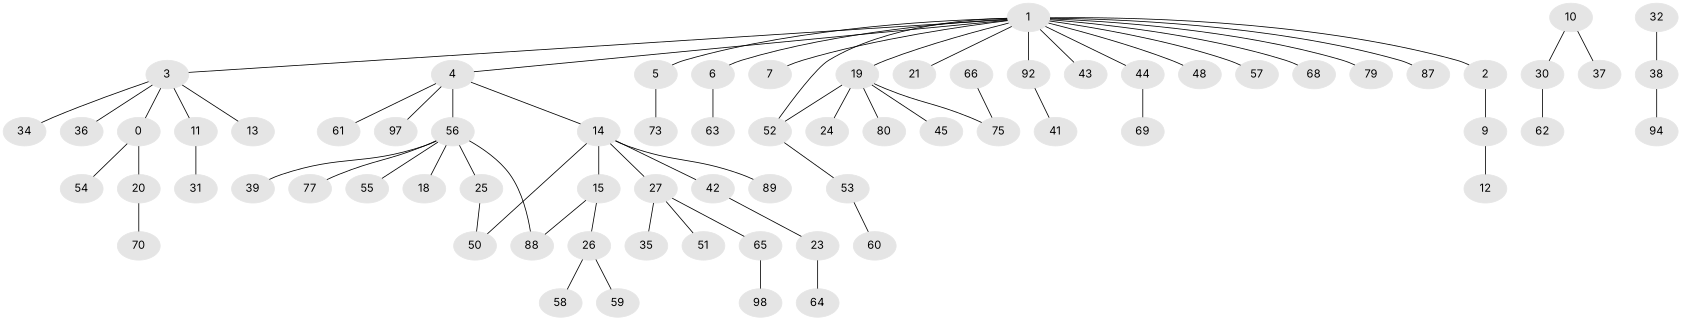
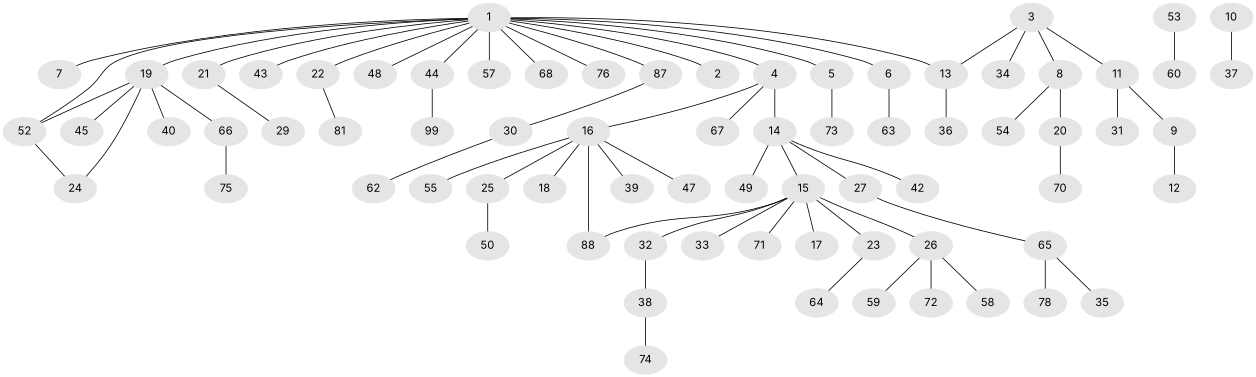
edge "1" -- "3": now "1" -- "13"
edge "10" -- "30": now "87" -- "30"
node "92": label "92" -> "22"
node "79": label "79" -> "76"
edge "3" -- "36": now "13" -- "36"
edge "19" -- "75": now "19" -- "66"
edge "2" -- "9": now "11" -- "9"
node "0": label "0" -> "8"
node "29": added
node "61": removed
node "97": label "97" -> "67"
node "56": label "56" -> "16"
node "80": label "80" -> "40"
node "41": label "41" -> "81"
node "69": label "69" -> "99"
node "94": label "94" -> "74"
edge "52" -- "53": now "52" -- "24"
node "77": label "77" -> "47"
edge "14" -- "50": removed
node "89": label "89" -> "49"
edge "27" -- "35": now "65" -- "35"
edge "42" -- "23": now "15" -- "23"
edge "15" -- "32": added
node "33": added
node "51": removed
node "71": added
node "17": added
node "98": label "98" -> "78"
node "72": added
